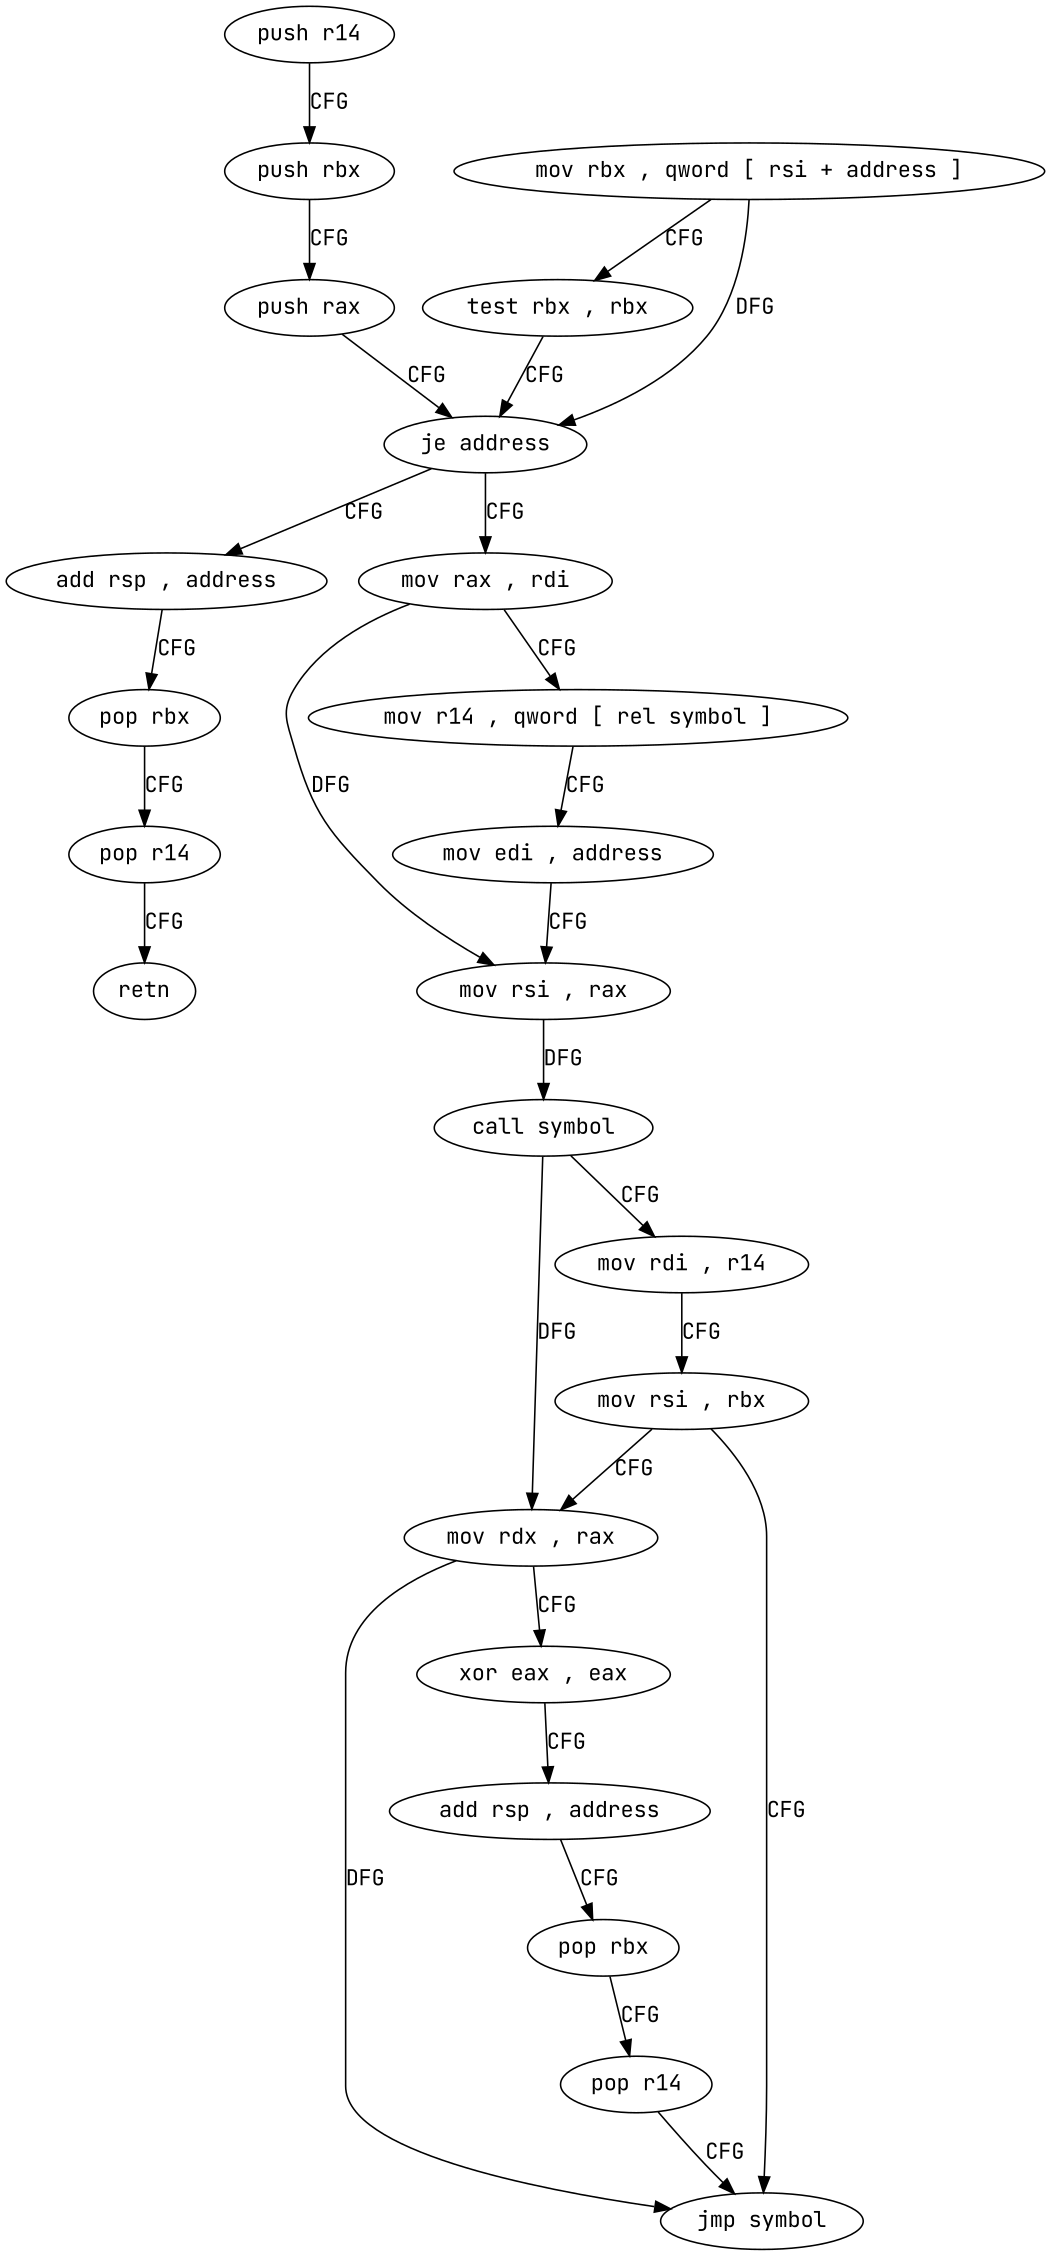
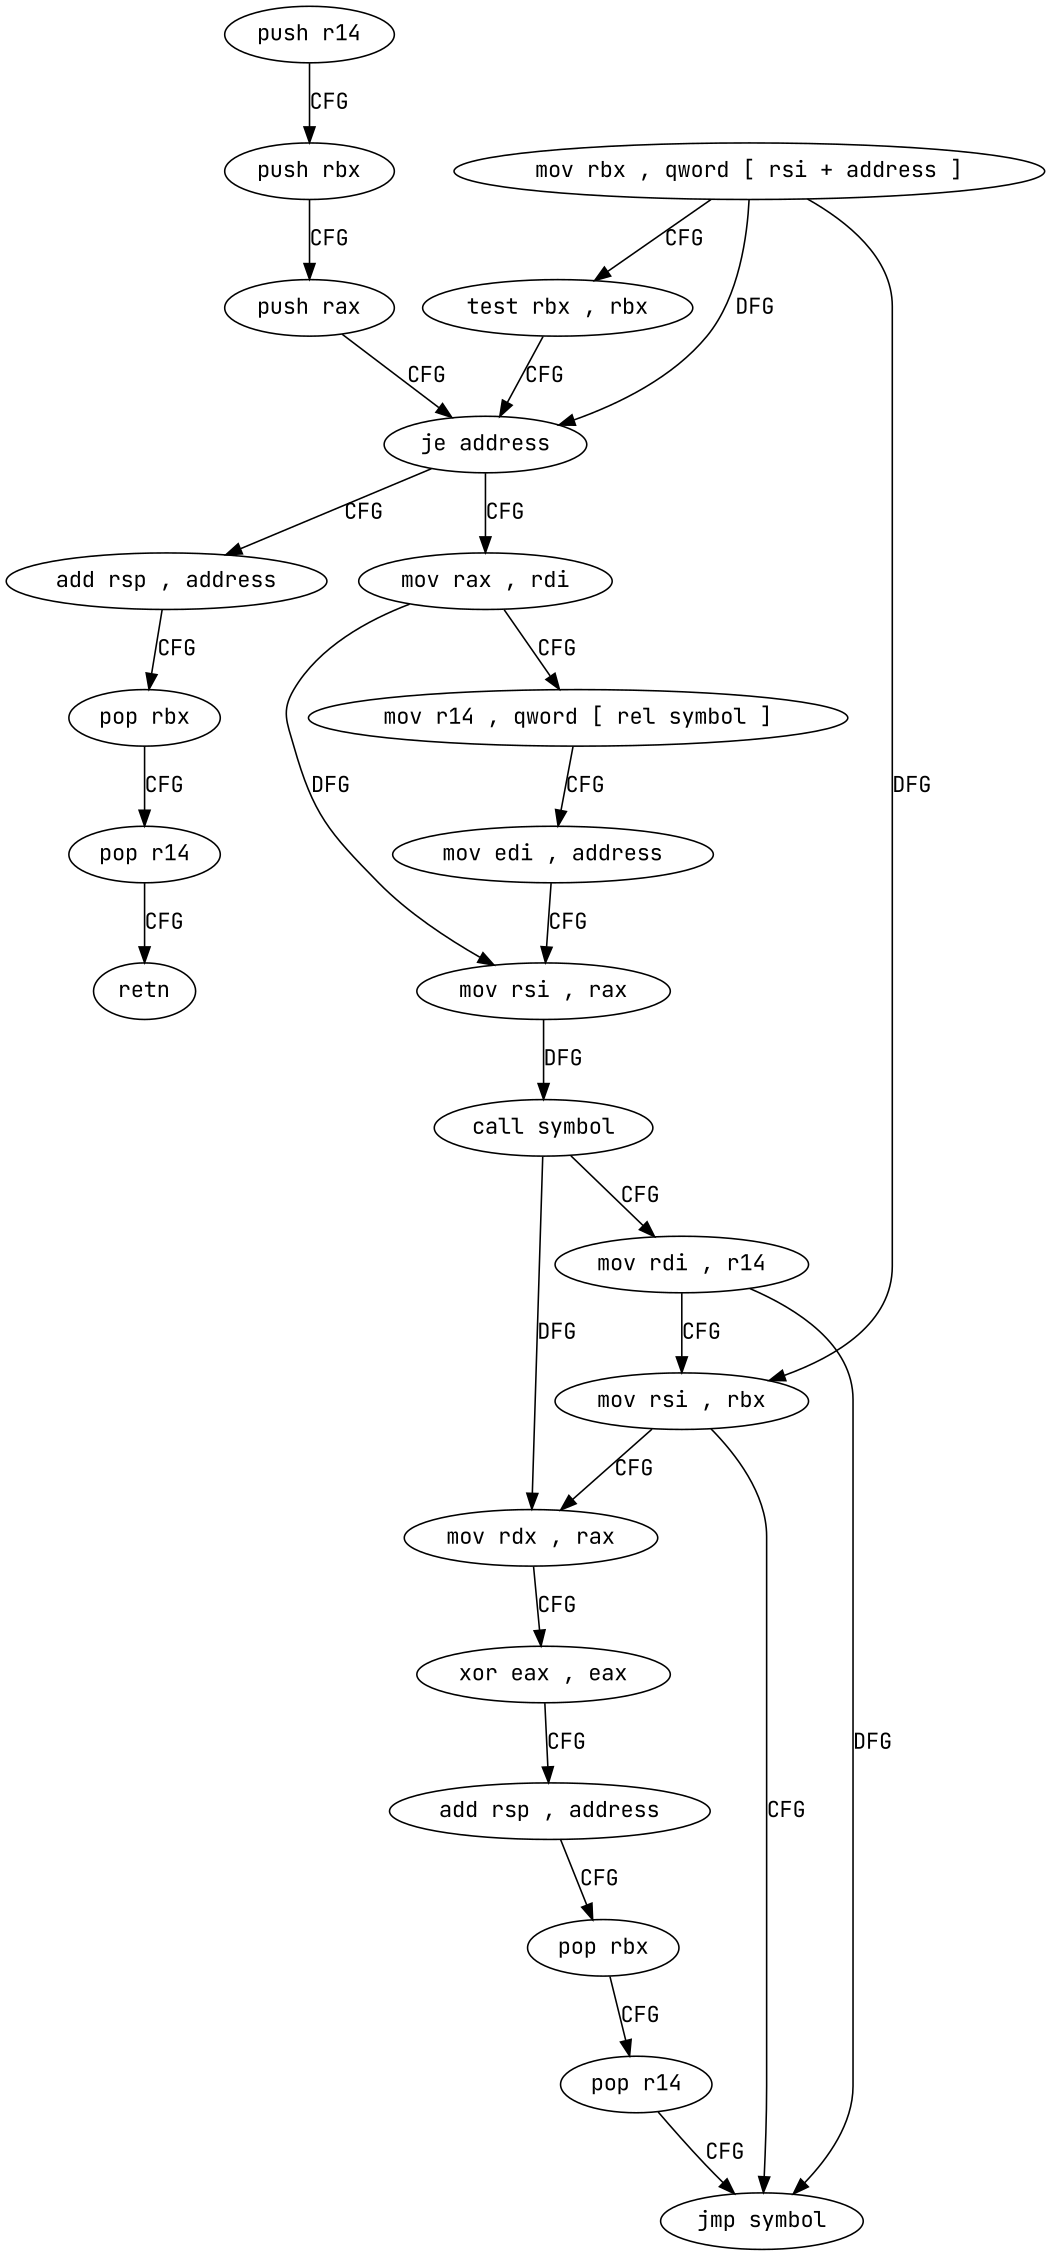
edge "mov rbx , qword [ rsi + address ]" -> "mov rsi , rbx": added, label "DFG"
edge "mov rdx , rax" -> "jmp symbol": now "mov rdi , r14" -> "jmp symbol"
